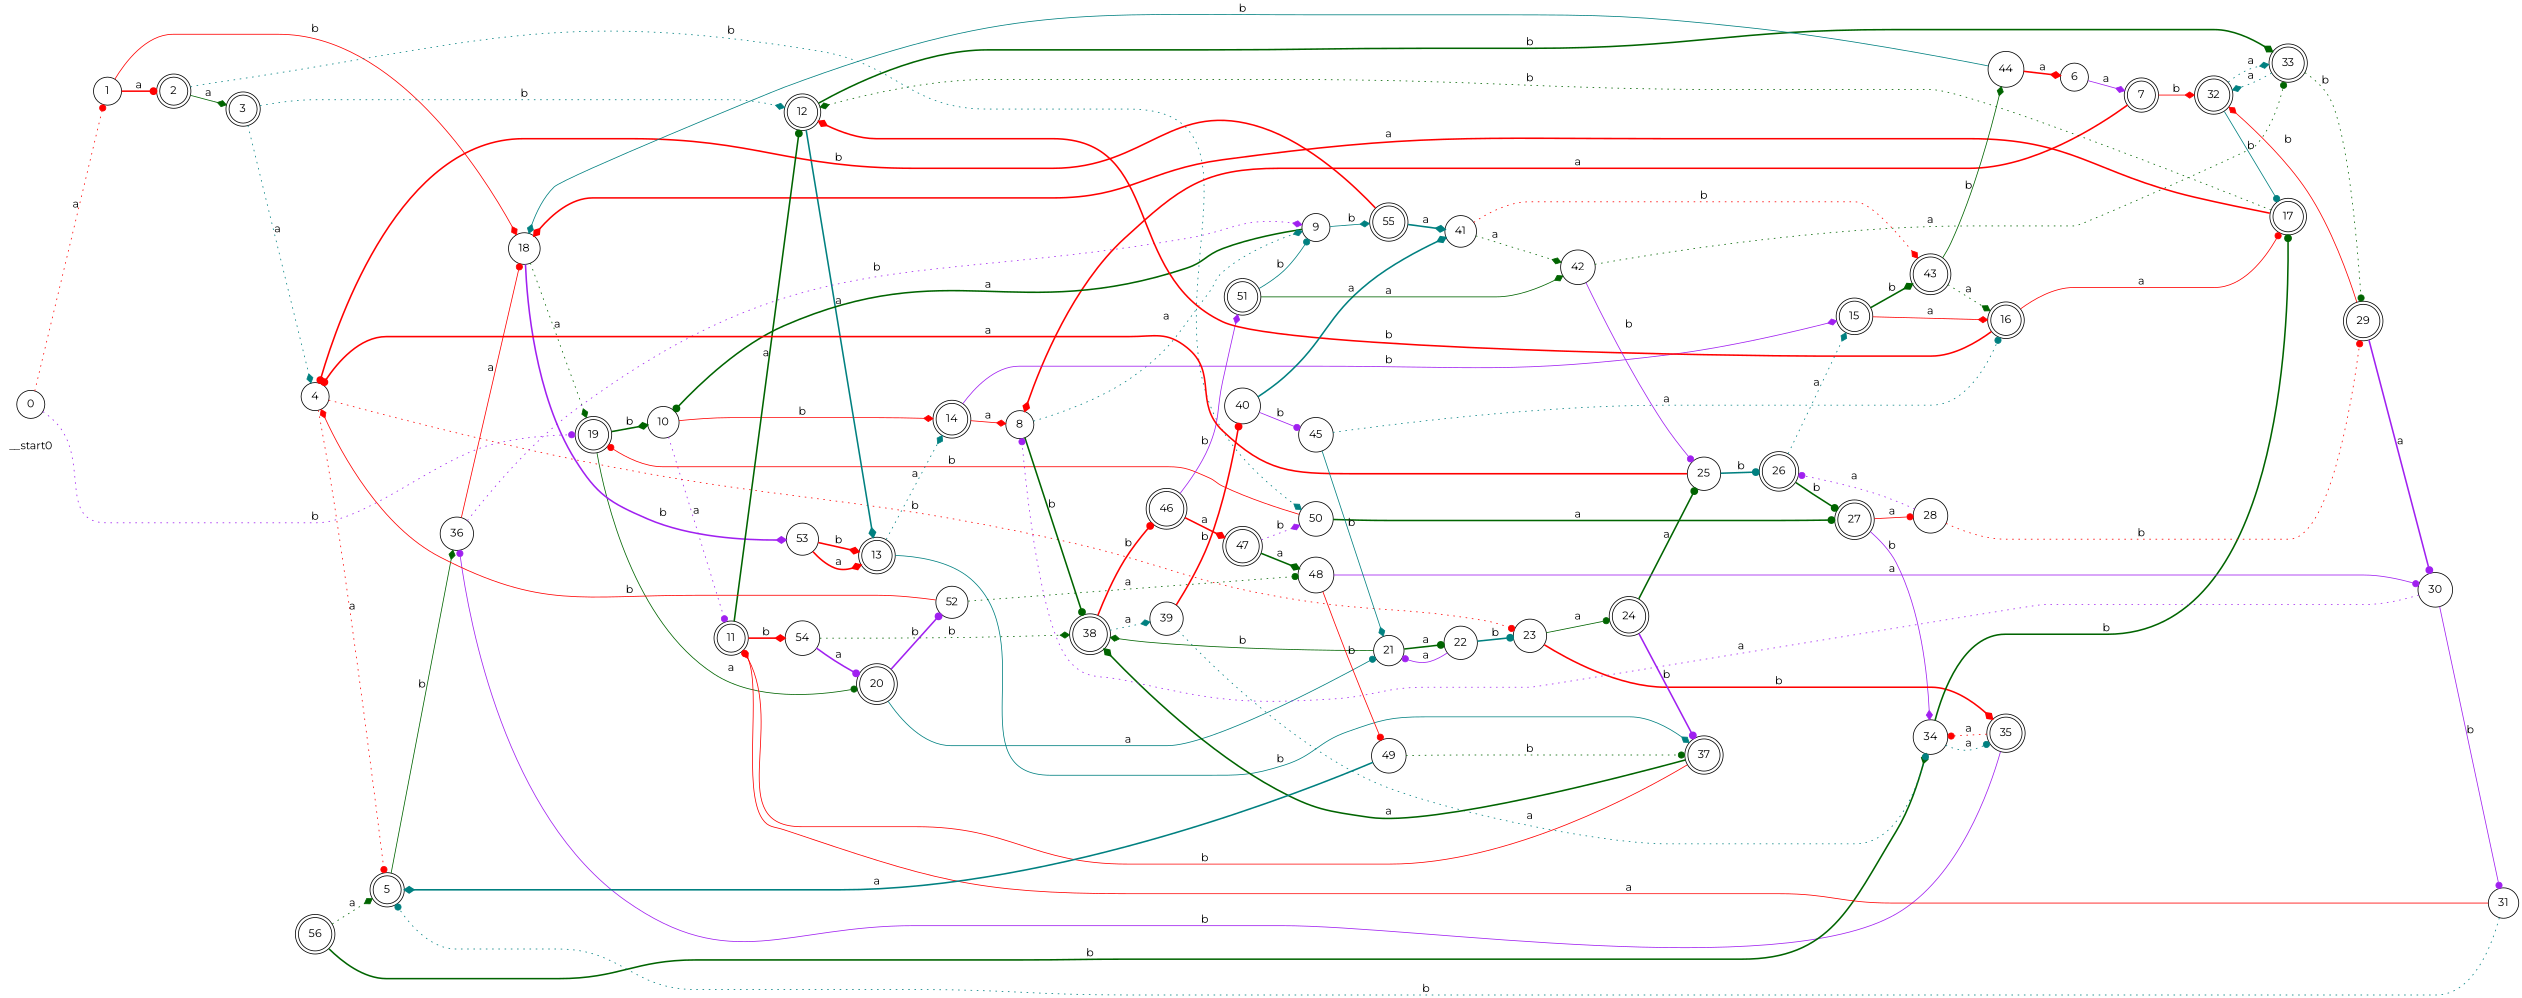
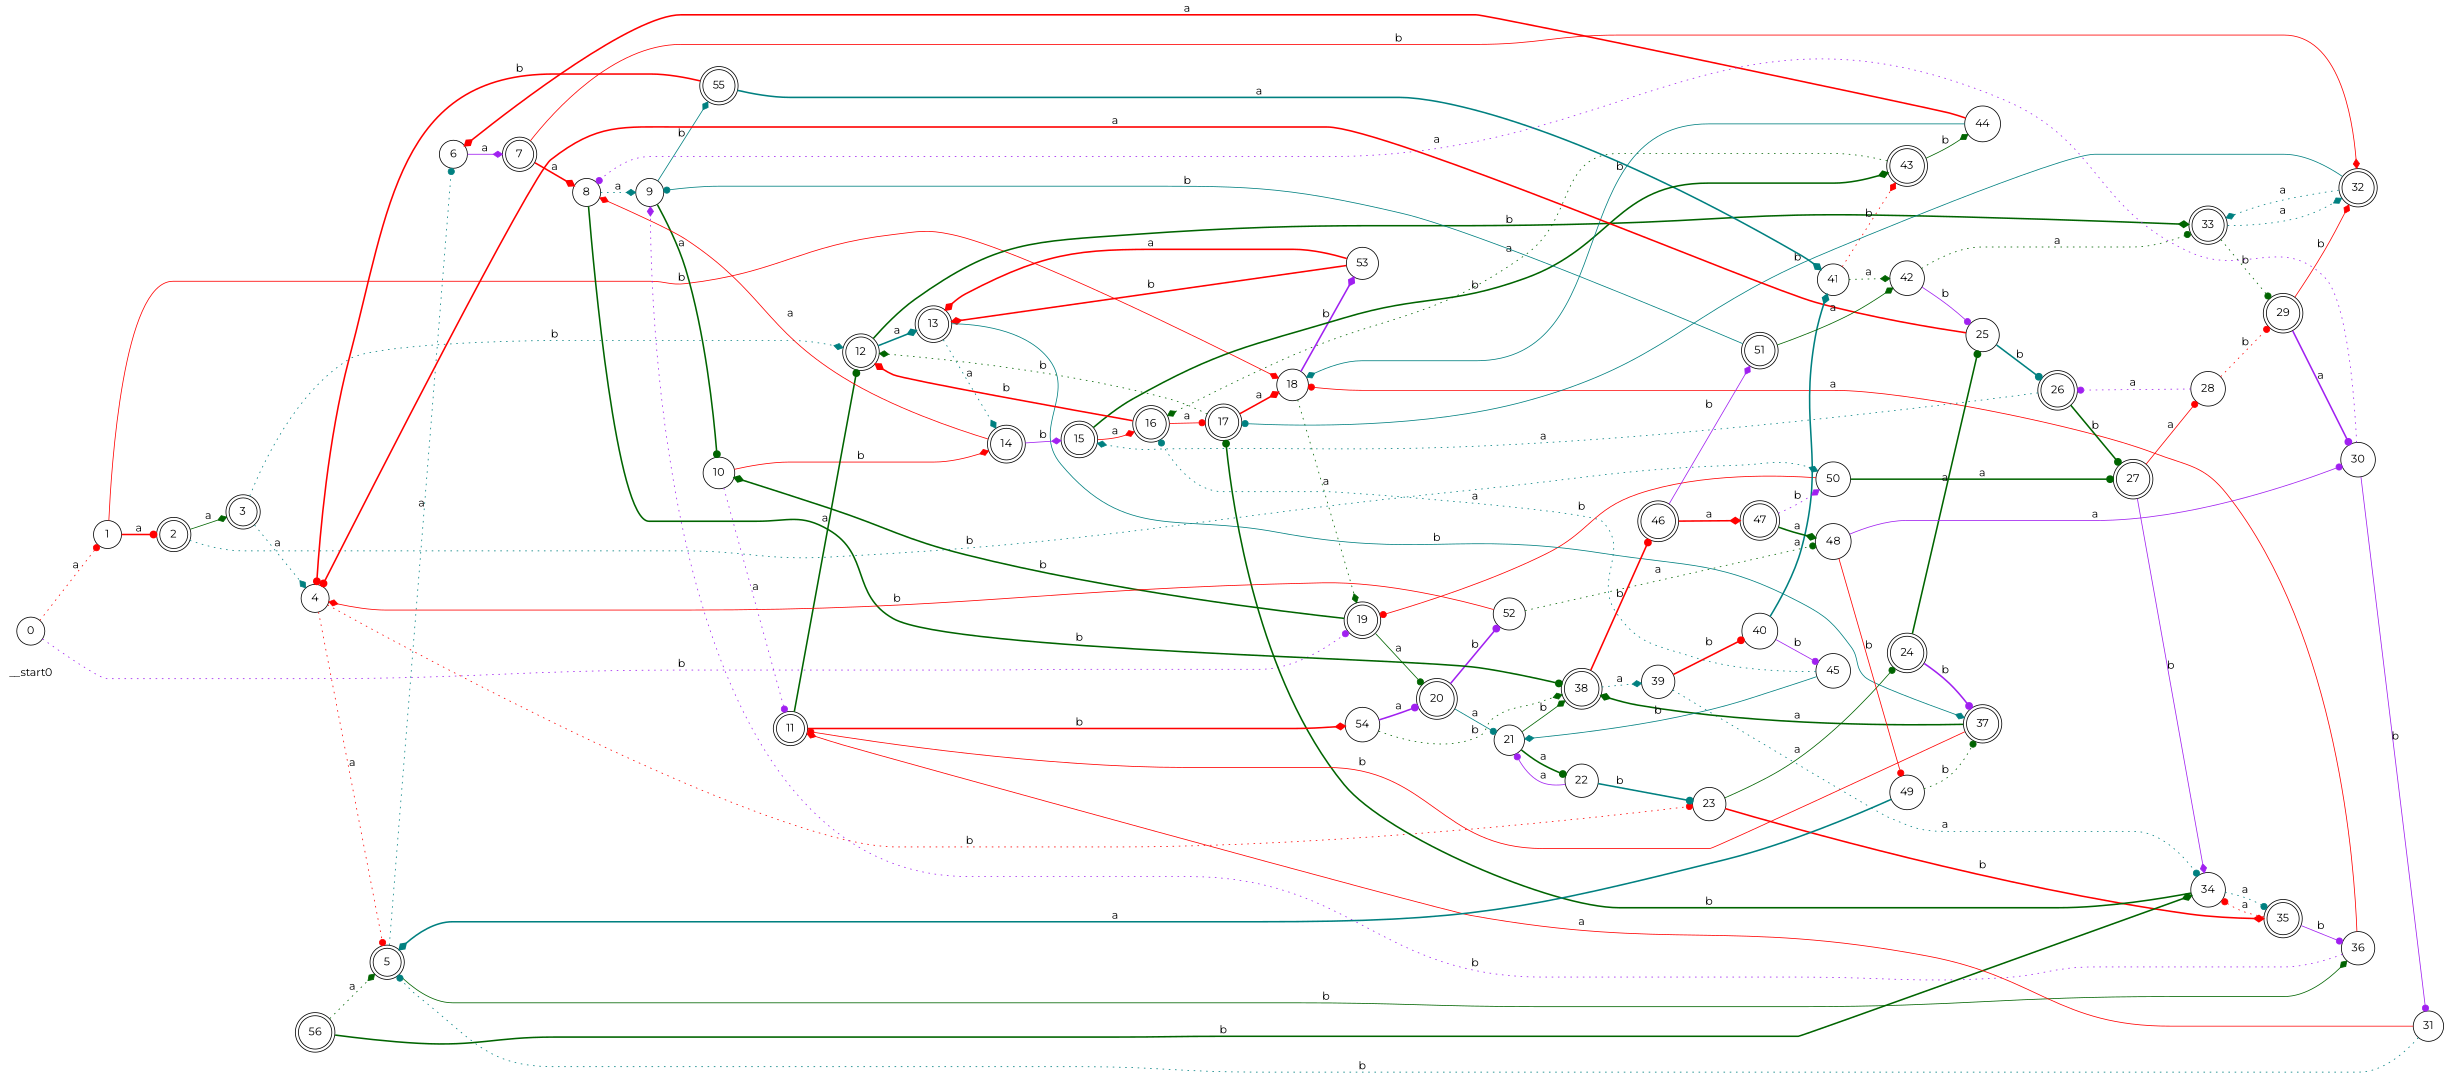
edge "5" -> "6": added, label "a"
